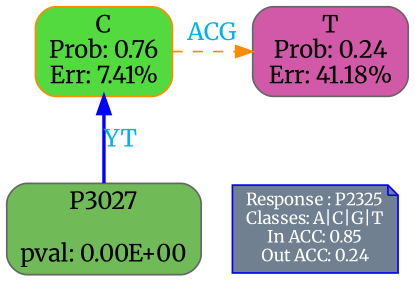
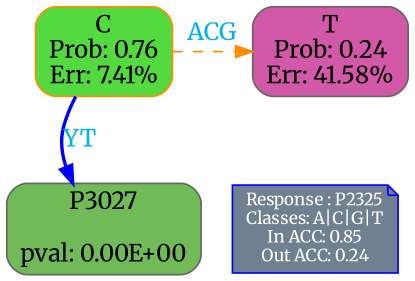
node "T Prob: 0.24 Err: 41.18%": label "T Prob: 0.24 Err: 41.18%" -> "T Prob: 0.24 Err: 41.58%"
edge "P3027 pval: 0.00E+00" -> "C Prob: 0.76 Err: 7.41%": reversed
